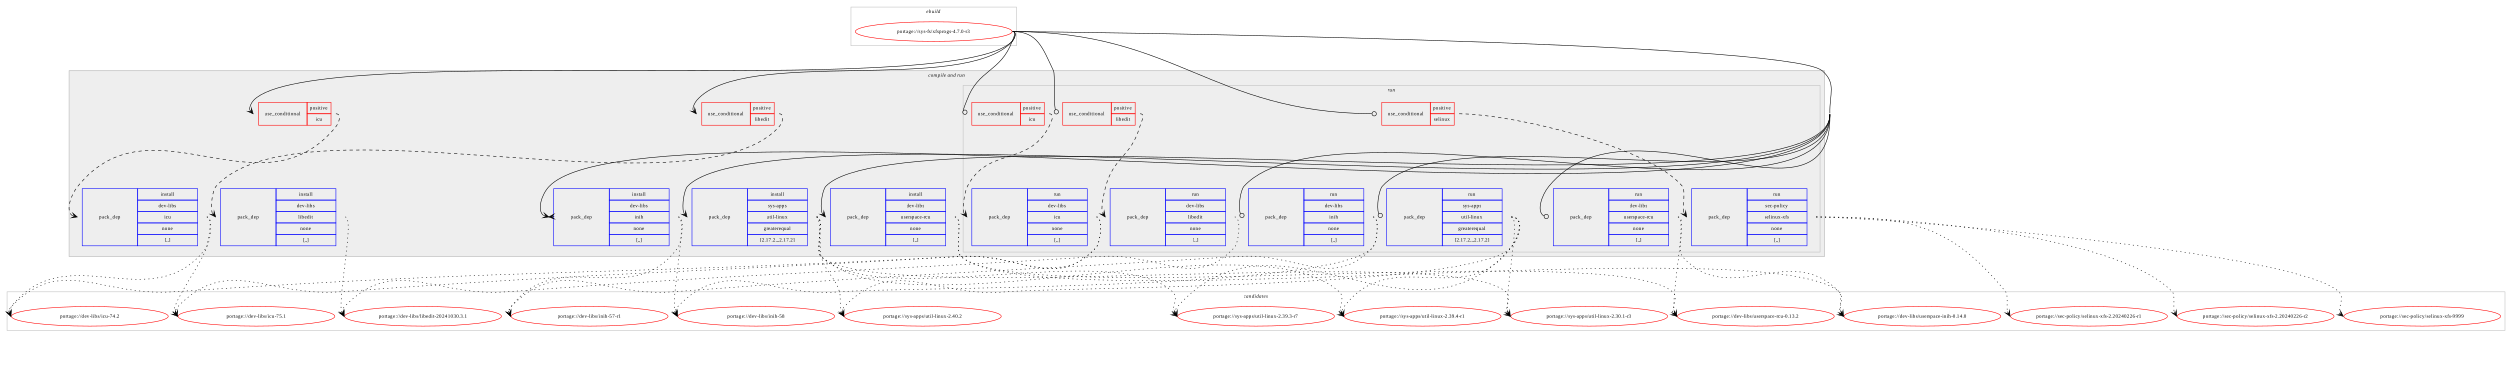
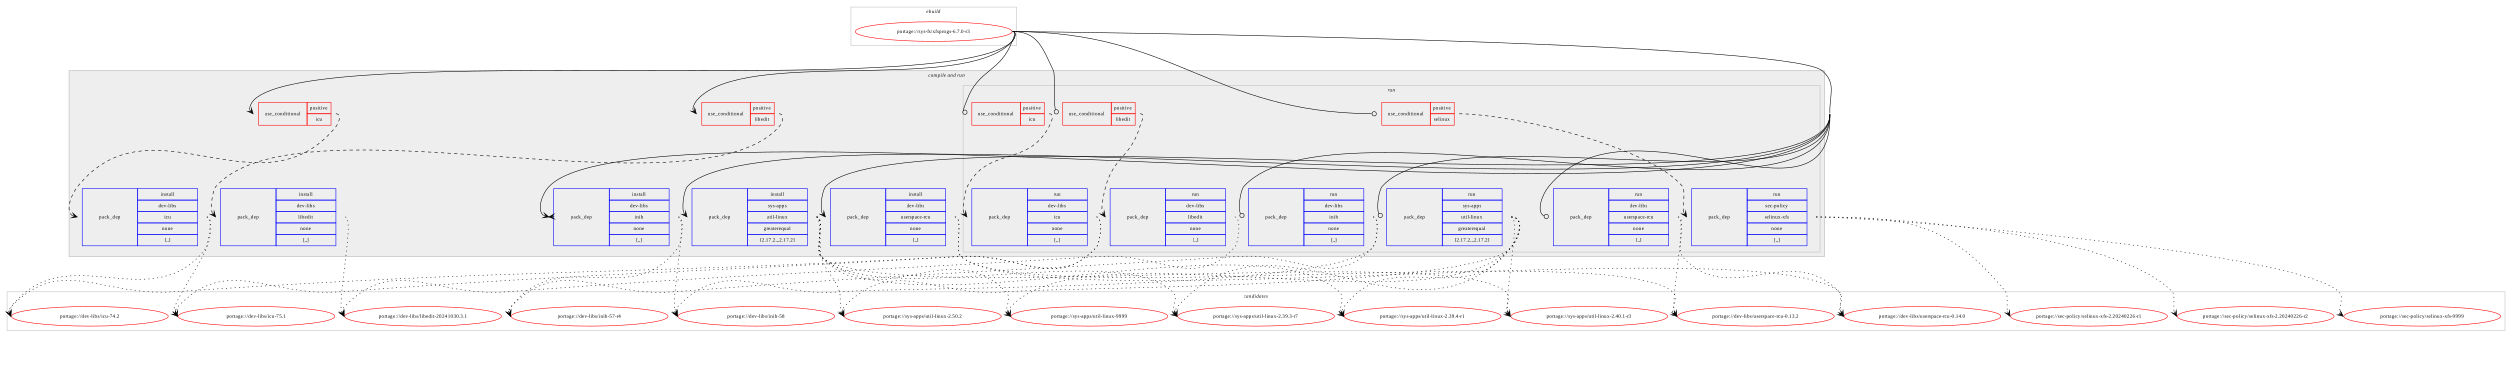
node "portage://sys-fs/xfsprogs-4.7.0-r3": label "portage://sys-fs/xfsprogs-4.7.0-r3" -> "portage://sys-fs/xfsprogs-6.7.0-r3"
node "portage://dev-libs/inih-57-r1": label "portage://dev-libs/inih-57-r1" -> "portage://dev-libs/inih-57-r4"
node "portage://sys-apps/util-linux-2.40.2": label "portage://sys-apps/util-linux-2.40.2" -> "portage://sys-apps/util-linux-2.50.2"
node "portage://sys-apps/util-linux-9999": added
node "portage://sys-apps/util-linux-2.30.1-r3": label "portage://sys-apps/util-linux-2.30.1-r3" -> "portage://sys-apps/util-linux-2.40.1-r3"
node "portage://dev-libs/userspace-inih-0.14.0": label "portage://dev-libs/userspace-inih-0.14.0" -> "portage://dev-libs/userspace-rcu-0.14.0"
